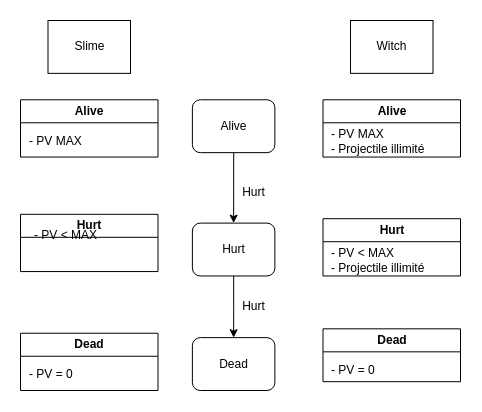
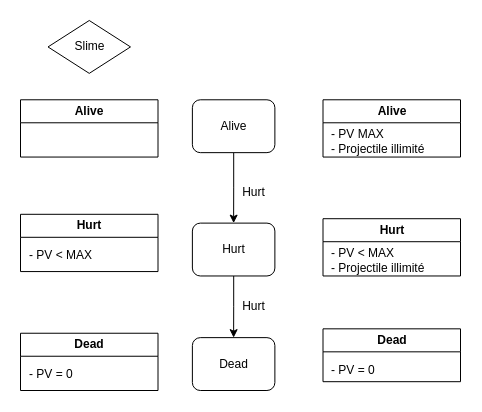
node "Slime": shape rectangle -> diamond
node "Witch": removed
node "- PV MAX": removed
node "- PV < MAX": moved (77, 236) -> (72, 256)
